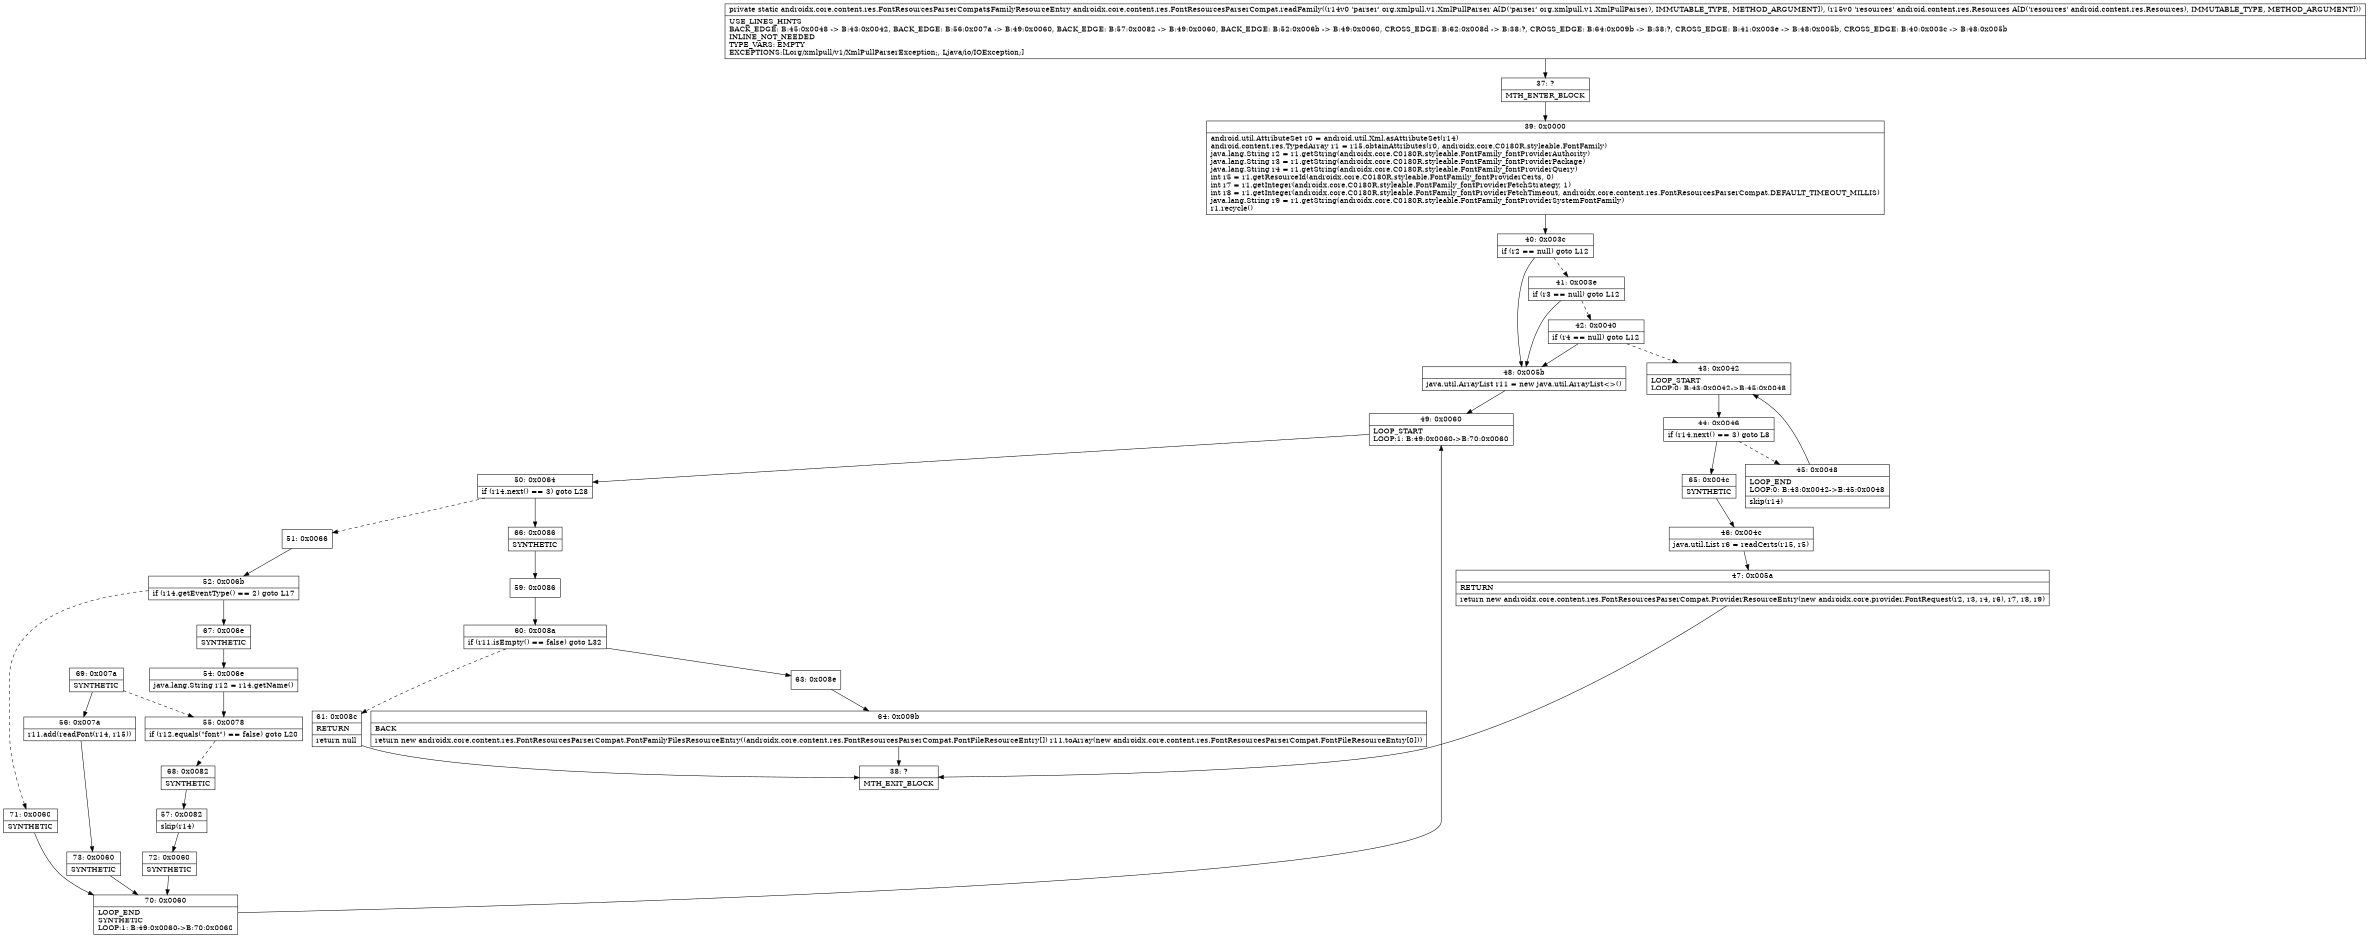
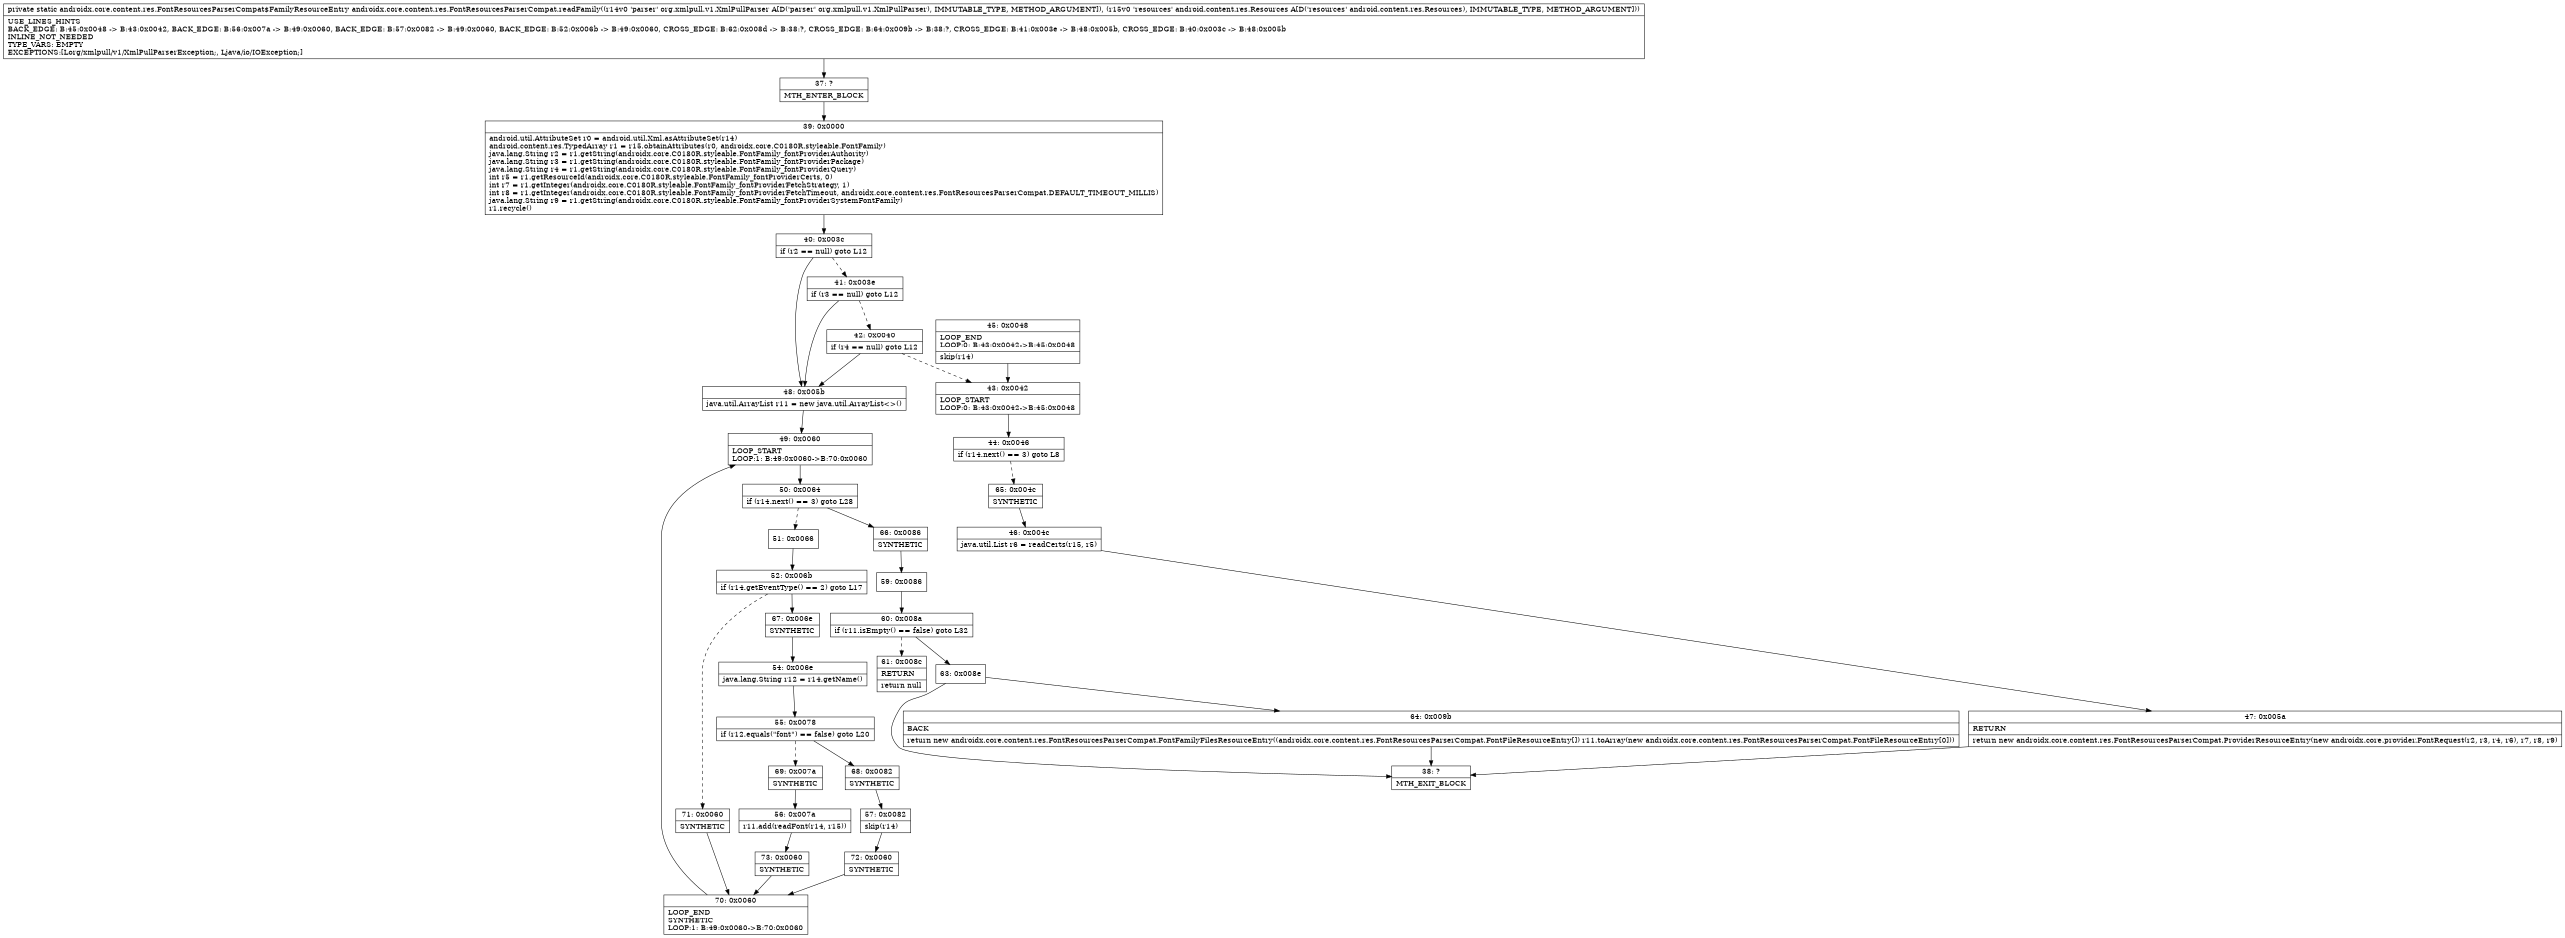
edge "44: 0x0046" -> "45: 0x0048": removed
edge "44: 0x0046" -> "65: 0x004c": style solid -> dashed
edge "69: 0x007a" -> "55: 0x0078": reversed
edge "55: 0x0078" -> "68: 0x0082": style dashed -> solid
edge "61: 0x008c" -> "38: ?": now "63: 0x008e" -> "38: ?"
